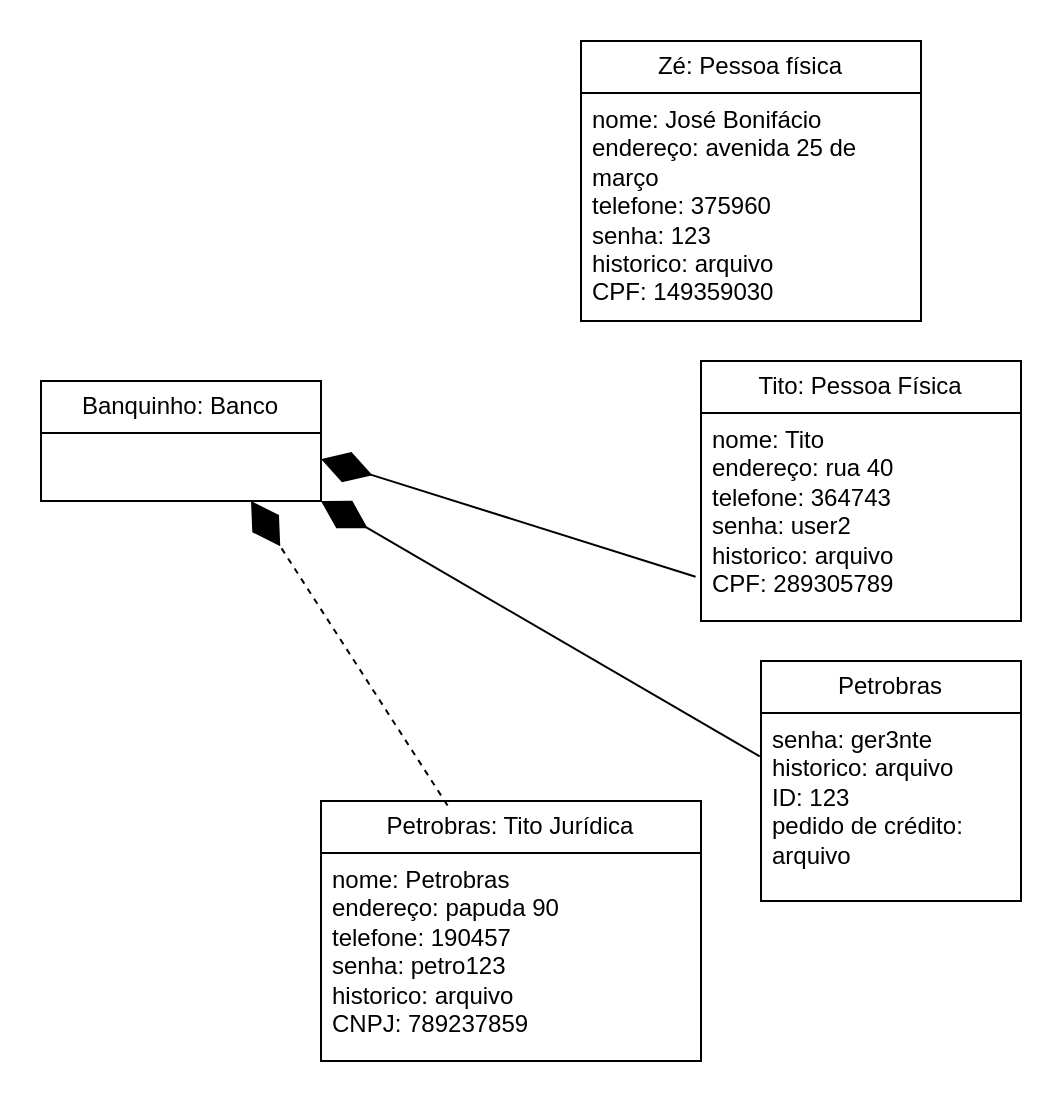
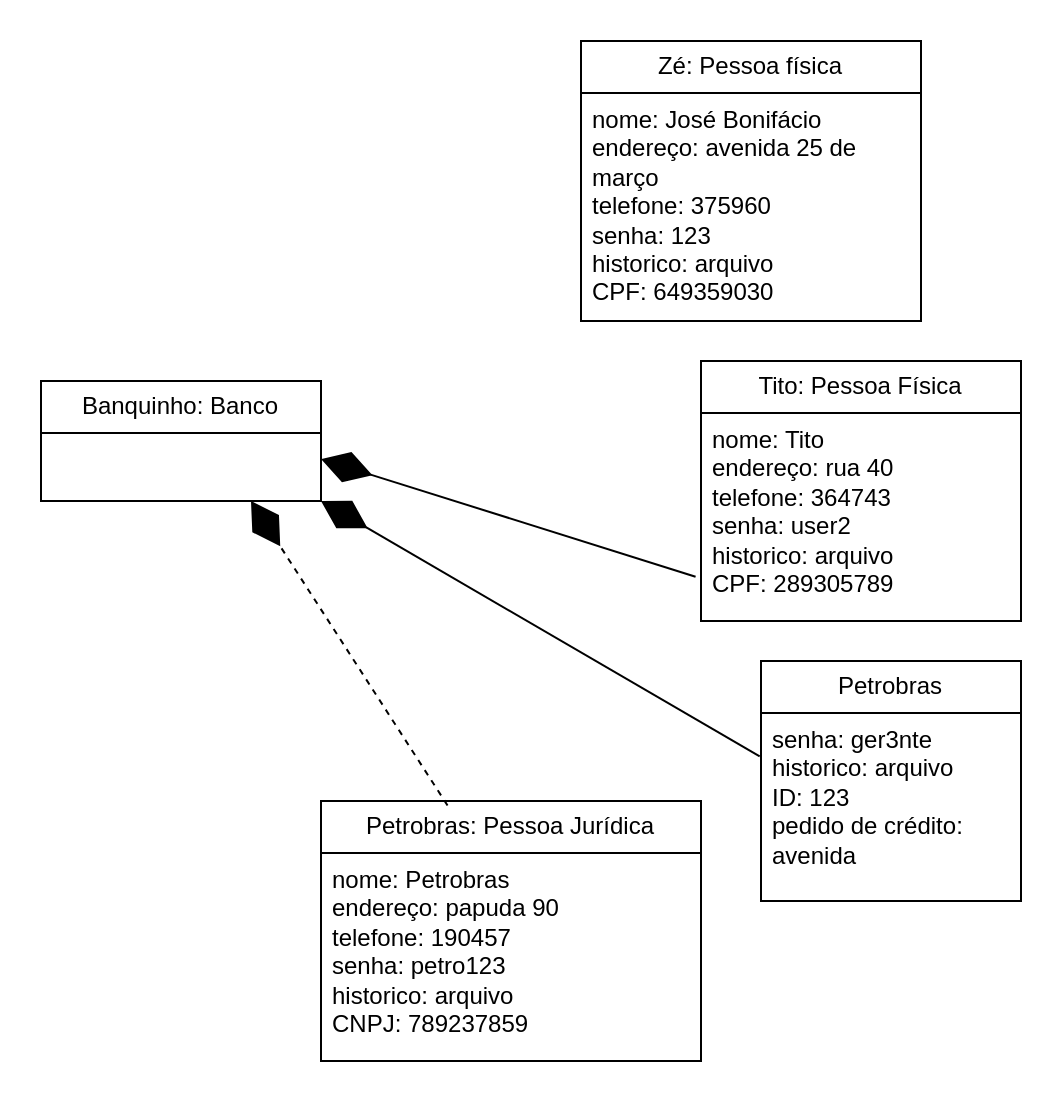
node "nome: José Bonifácioendereço: avenida 25 de marçotelefone: 375960senha: 123historico: arquivo CPF: 149359030": label "nome: José Bonifácioendereço: avenida 25 de marçotelefone: 375960senha: 123historico: arquivo CPF: 149359030" -> "nome: José Bonifácioendereço: avenida 25 de marçotelefone: 375960senha: 123historico: arquivo CPF: 649359030"
node "senha: ger3ntehistorico: arquivo ID: 123 pedido de crédito: arquivo": label "senha: ger3ntehistorico: arquivo ID: 123 pedido de crédito: arquivo" -> "senha: ger3ntehistorico: arquivo ID: 123 pedido de crédito: avenida"
node "Petrobras: Tito Jurídica": label "Petrobras: Tito Jurídica" -> "Petrobras: Pessoa Jurídica"
